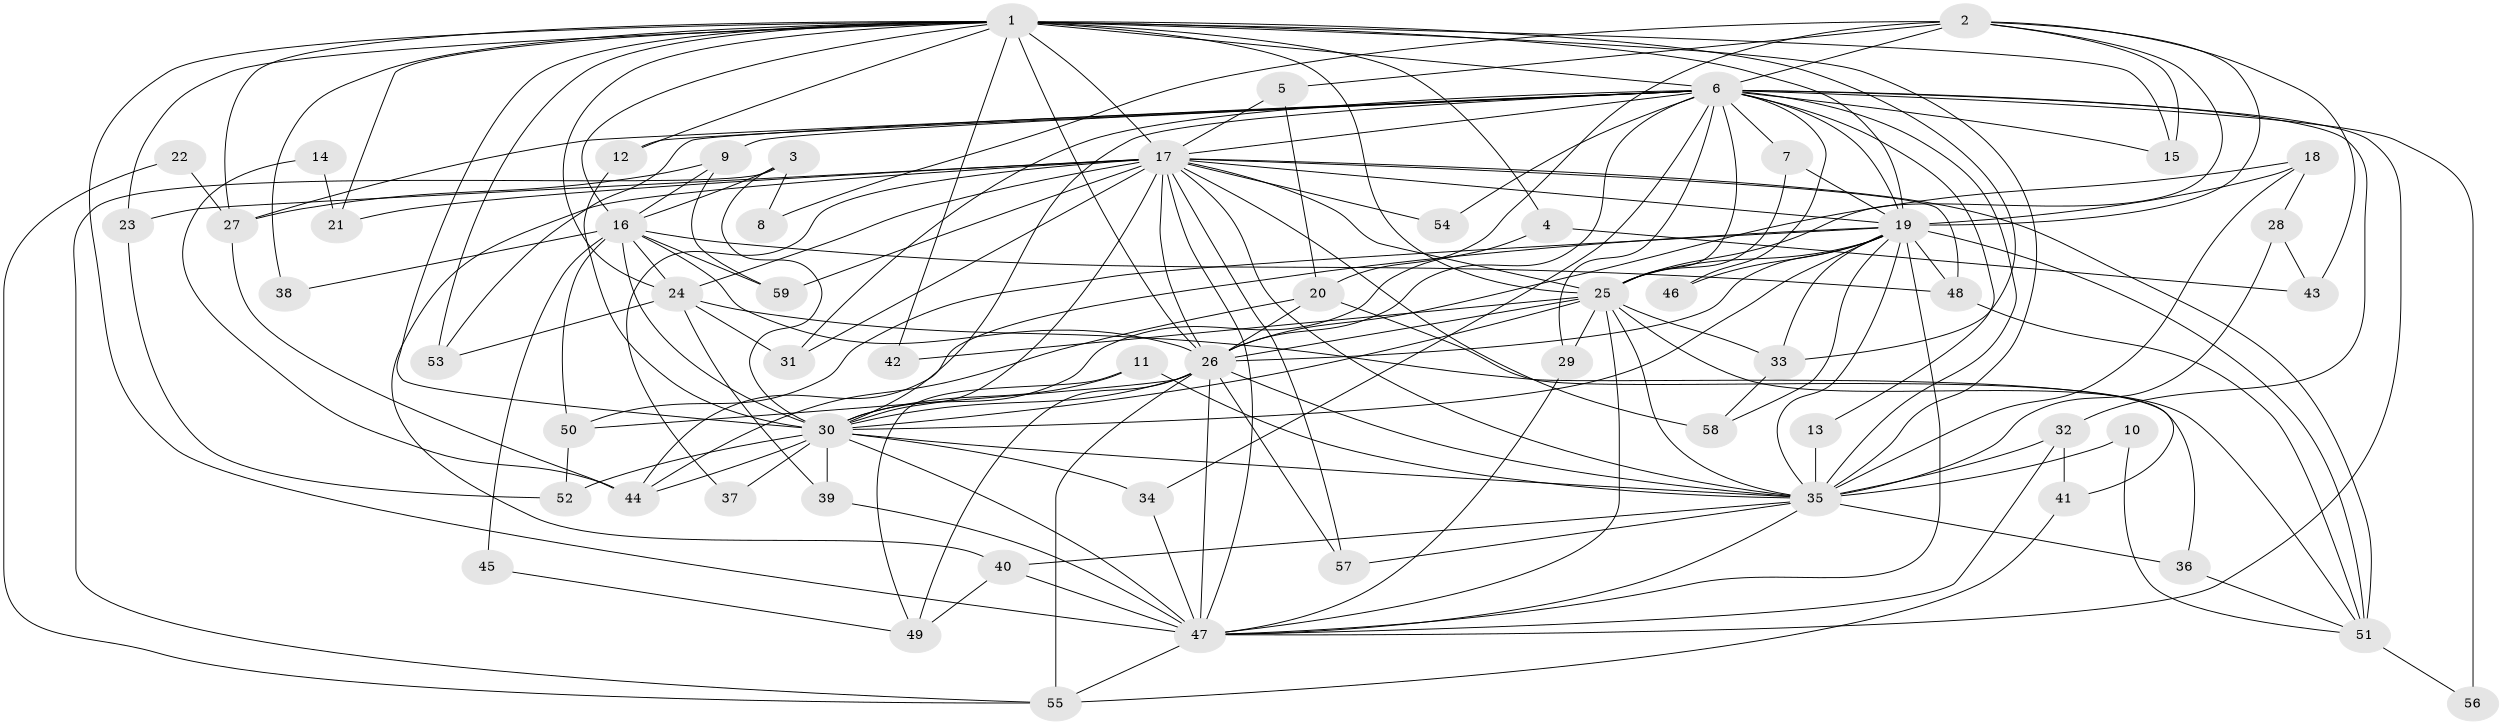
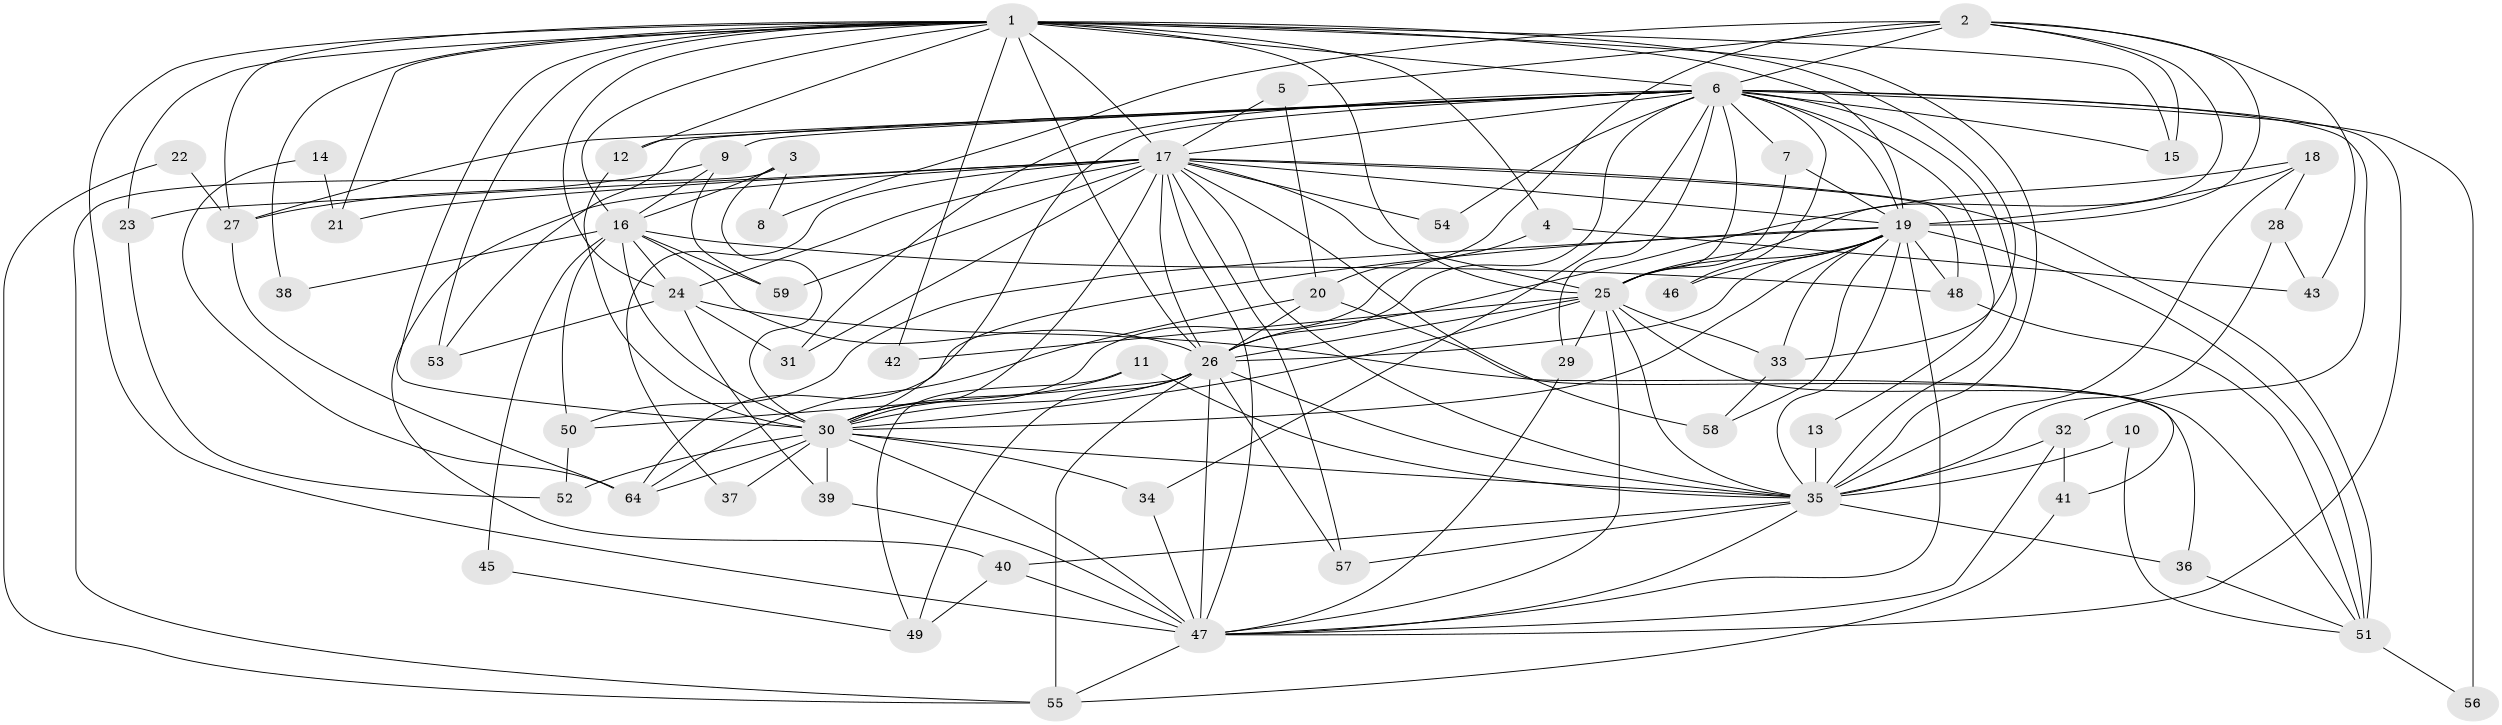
node "44": label "44" -> "64"
